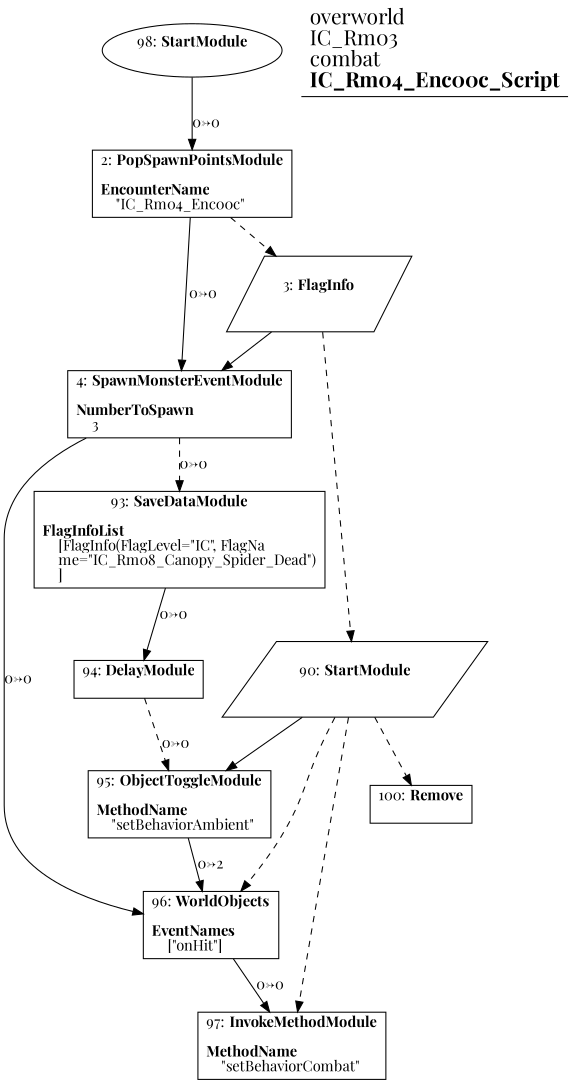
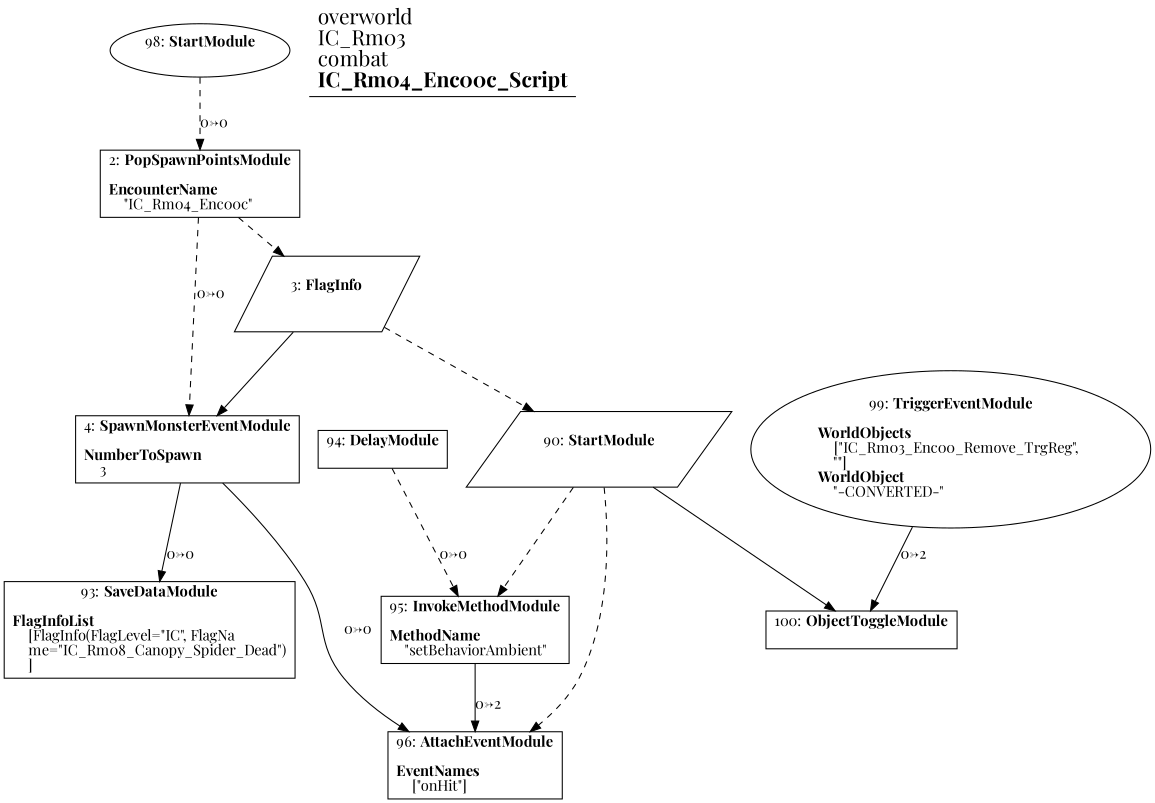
edge "98:" -> "2:": style solid -> dashed
edge "2:" -> "4:": style solid -> dashed
node "99:": added
edge "4:" -> "93:": style dashed -> solid
edge "93:" -> "94:": removed, label "0→0"
edge "90:" -> "95:": style solid -> dashed
edge "90:" -> "100:": style dashed -> solid
node "95:": text "ObjectToggleModule" -> "InvokeMethodModule"
node "100:": text "Remove" -> "ObjectToggleModule"
node "96:": text "WorldObjects" -> "AttachEventModule"
node "97:": removed
